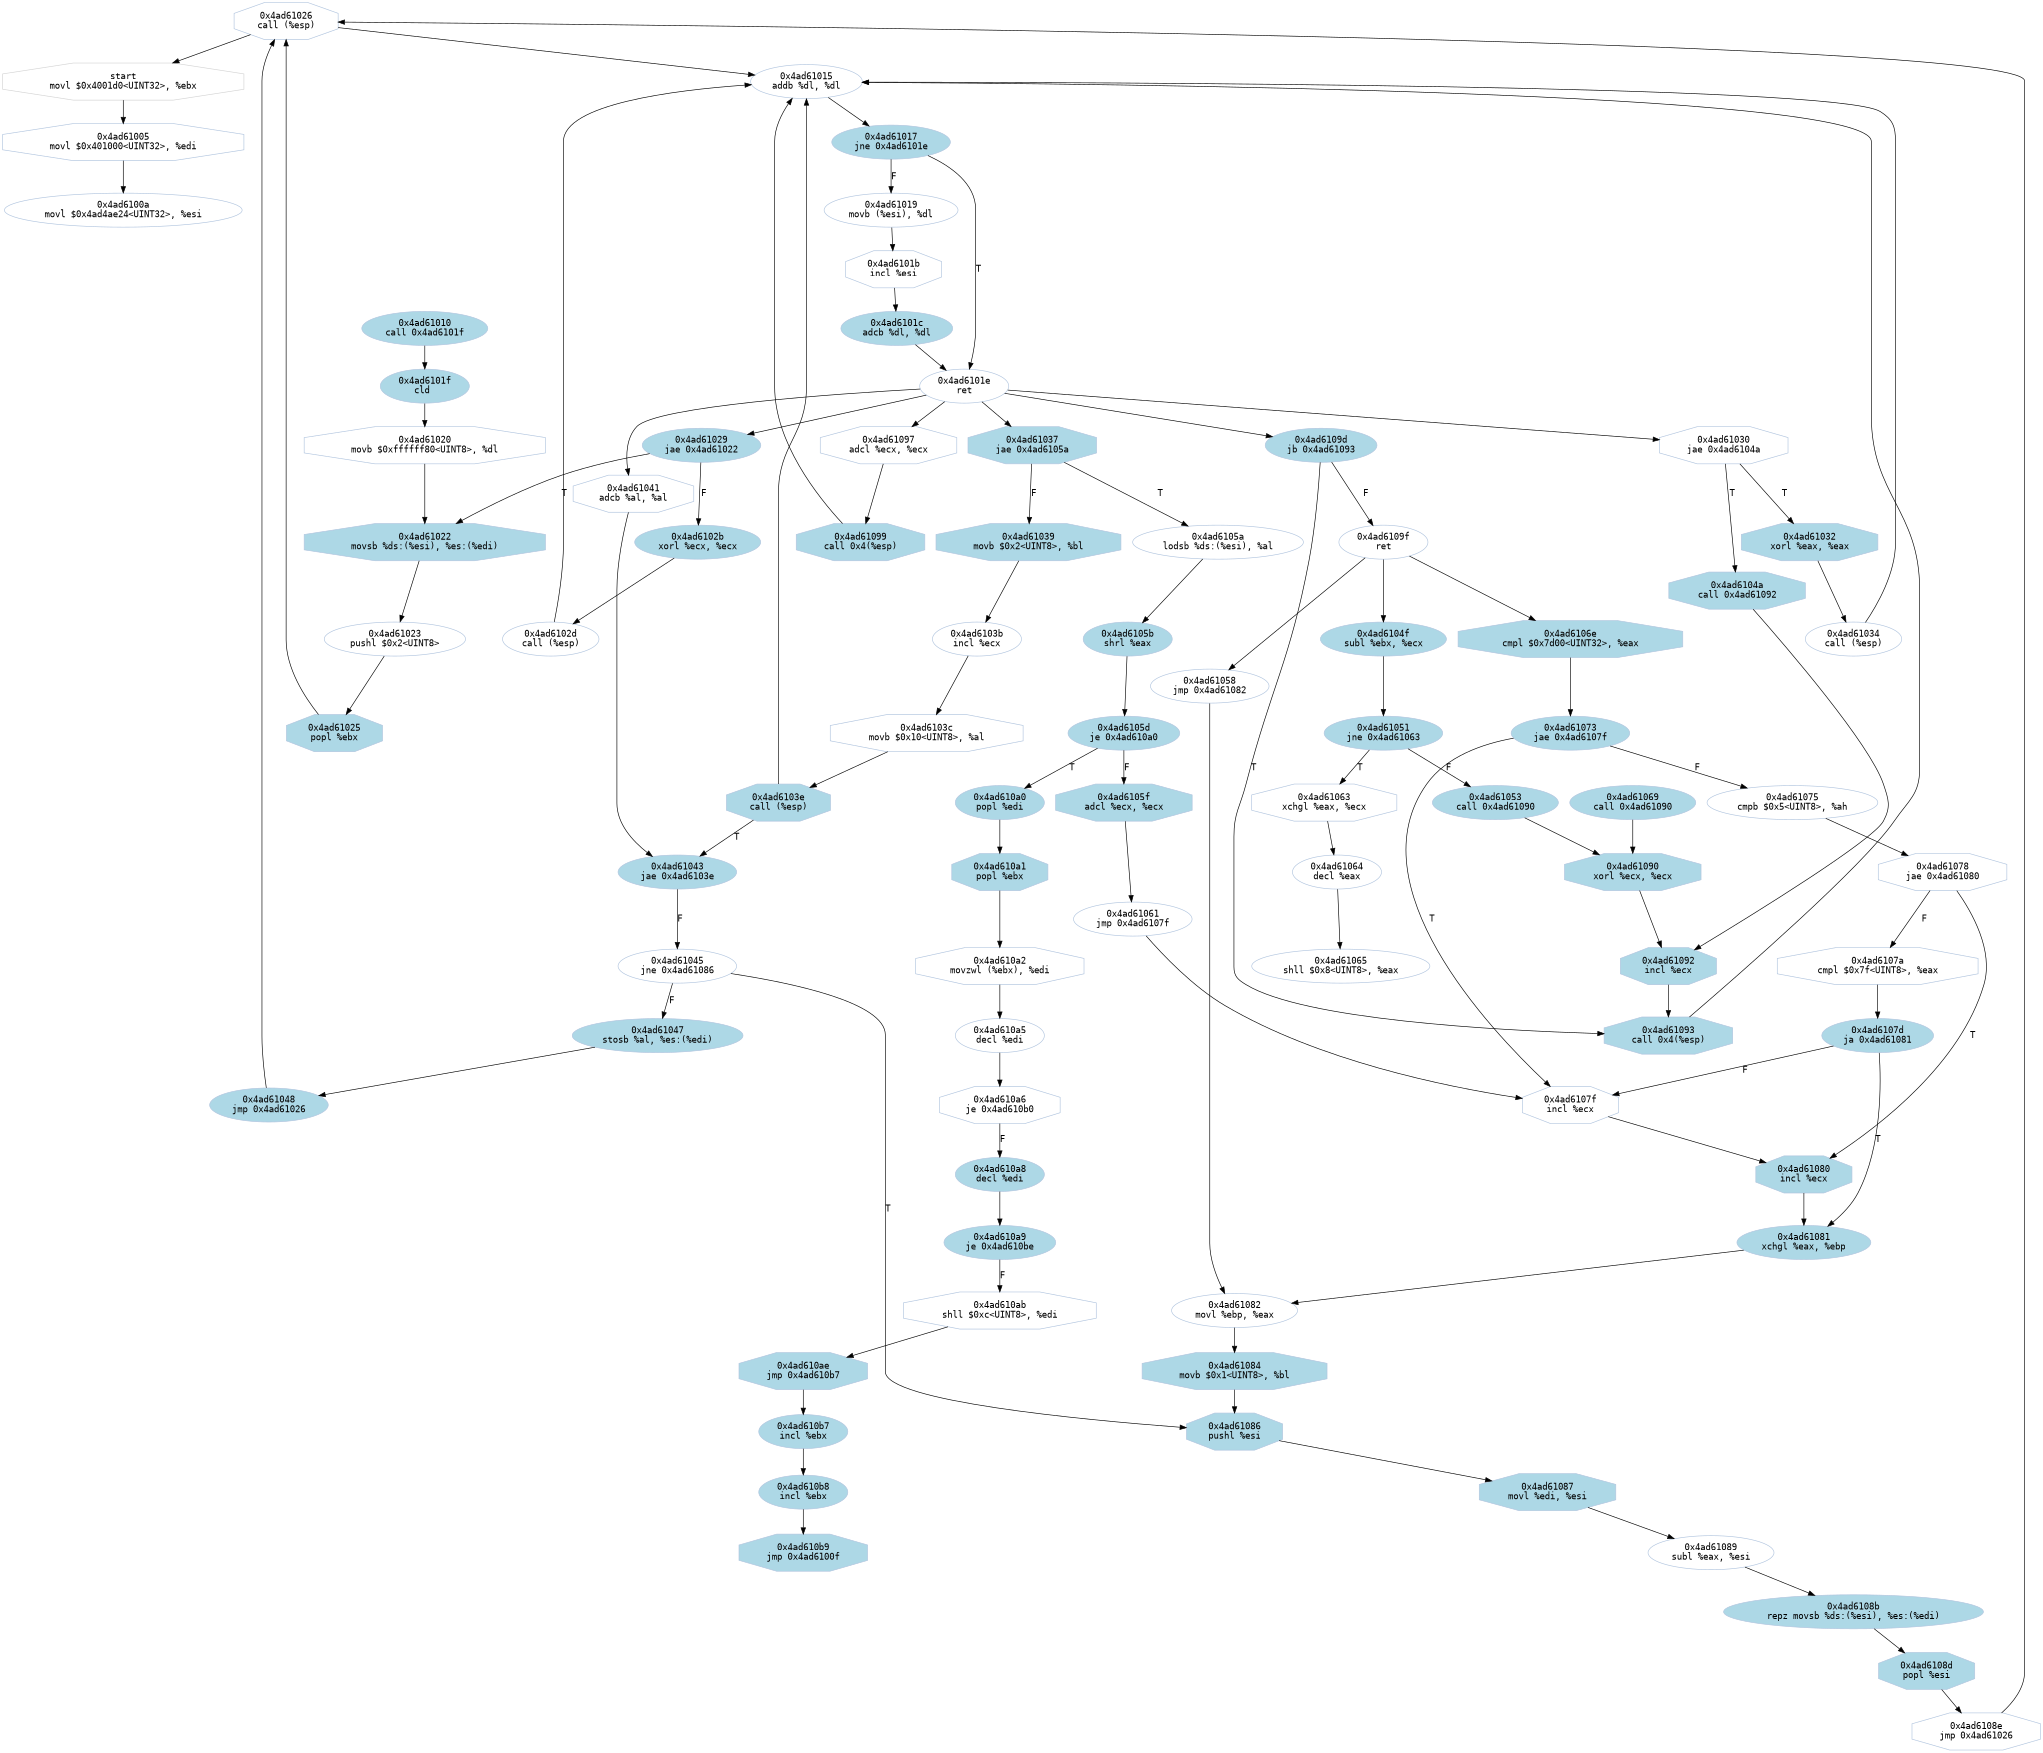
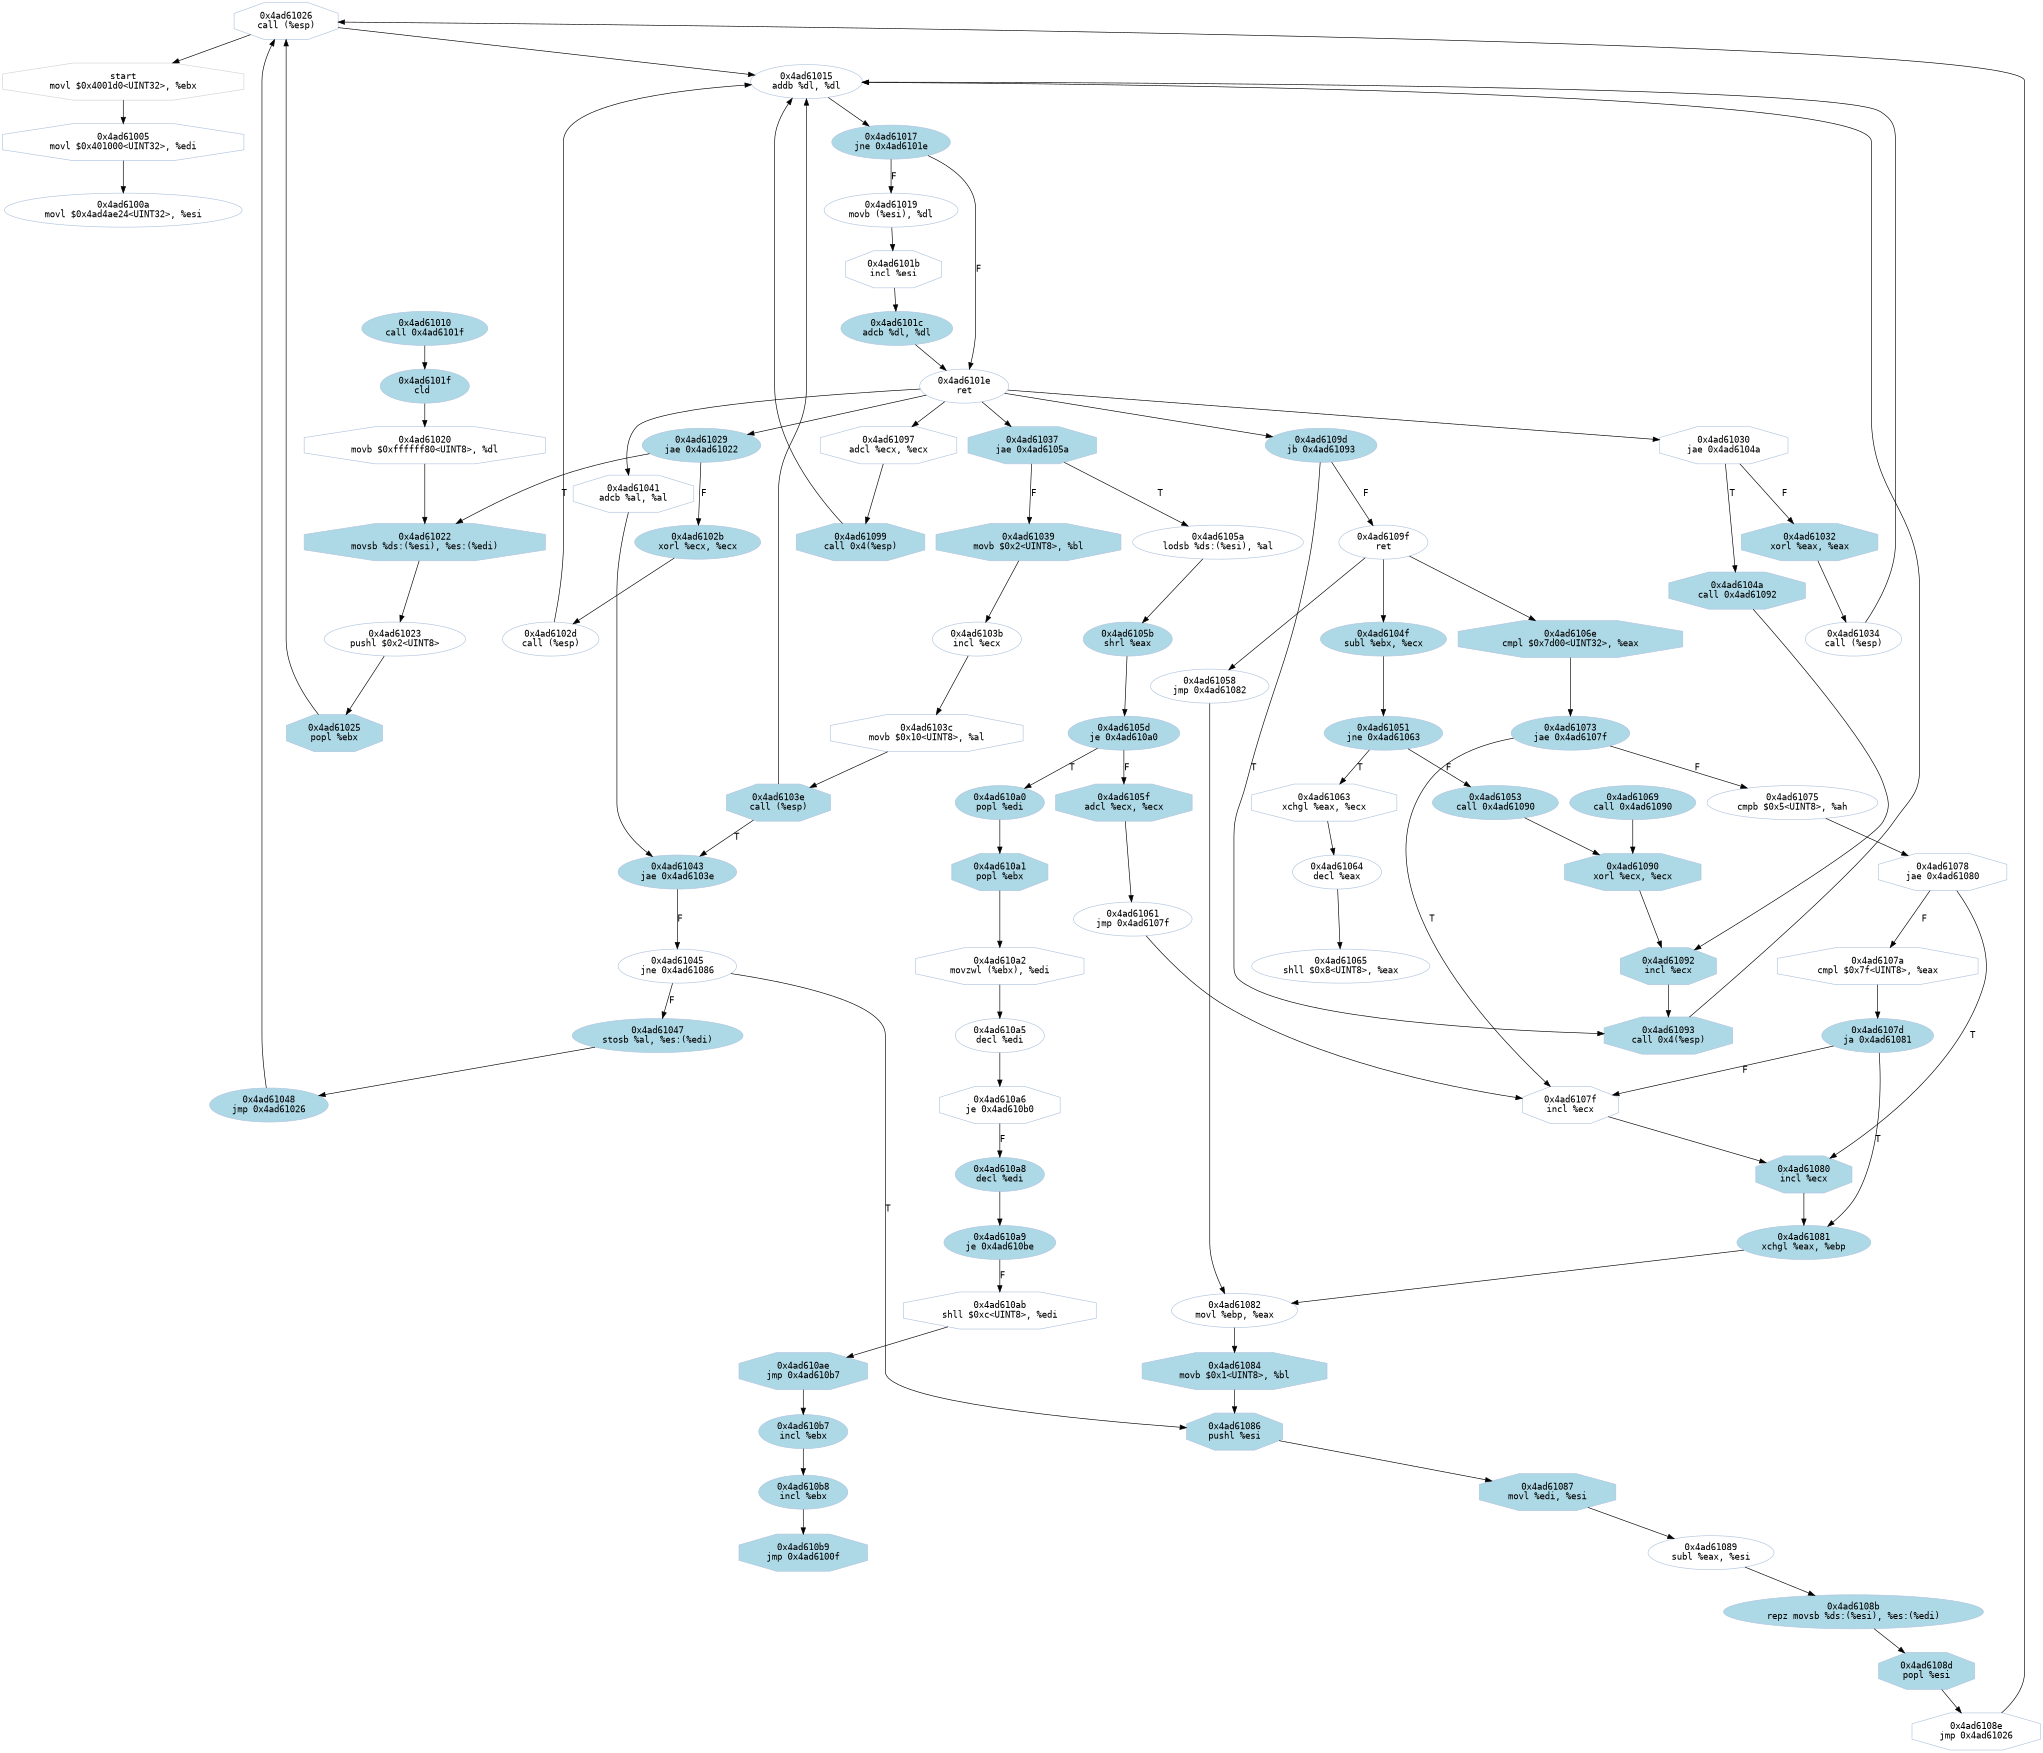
edge "0x4ad61017 jne 0x4ad6101e" -> "0x4ad6101e ret": label "T" -> "F"
edge "0x4ad61030 jae 0x4ad6104a" -> "0x4ad61032 xorl %eax, %eax": label "T" -> "F"
